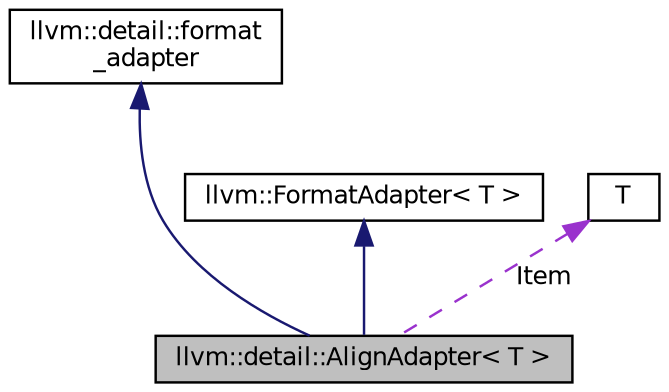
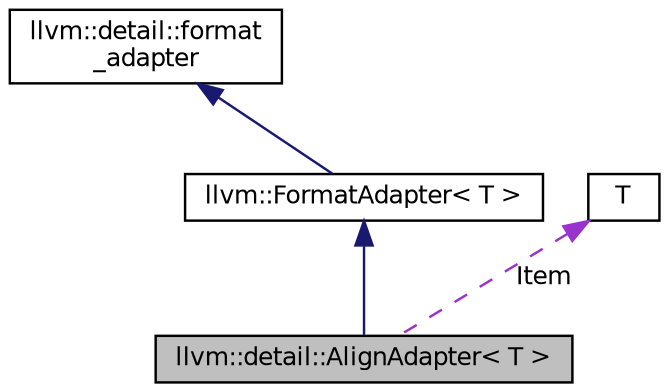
edge "llvm::detail::AlignAdapter< T >" -> "llvm::detail::format _adapter": now "llvm::FormatAdapter< T >" -> "llvm::detail::format _adapter"
